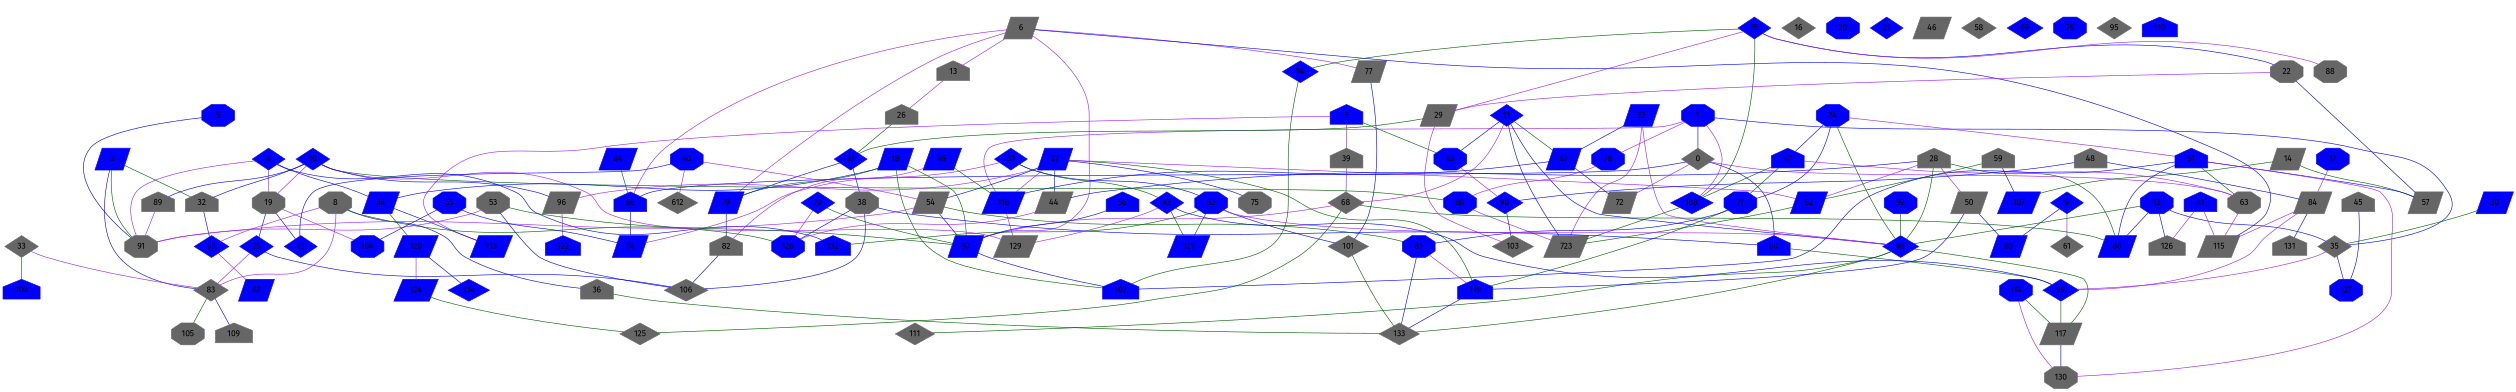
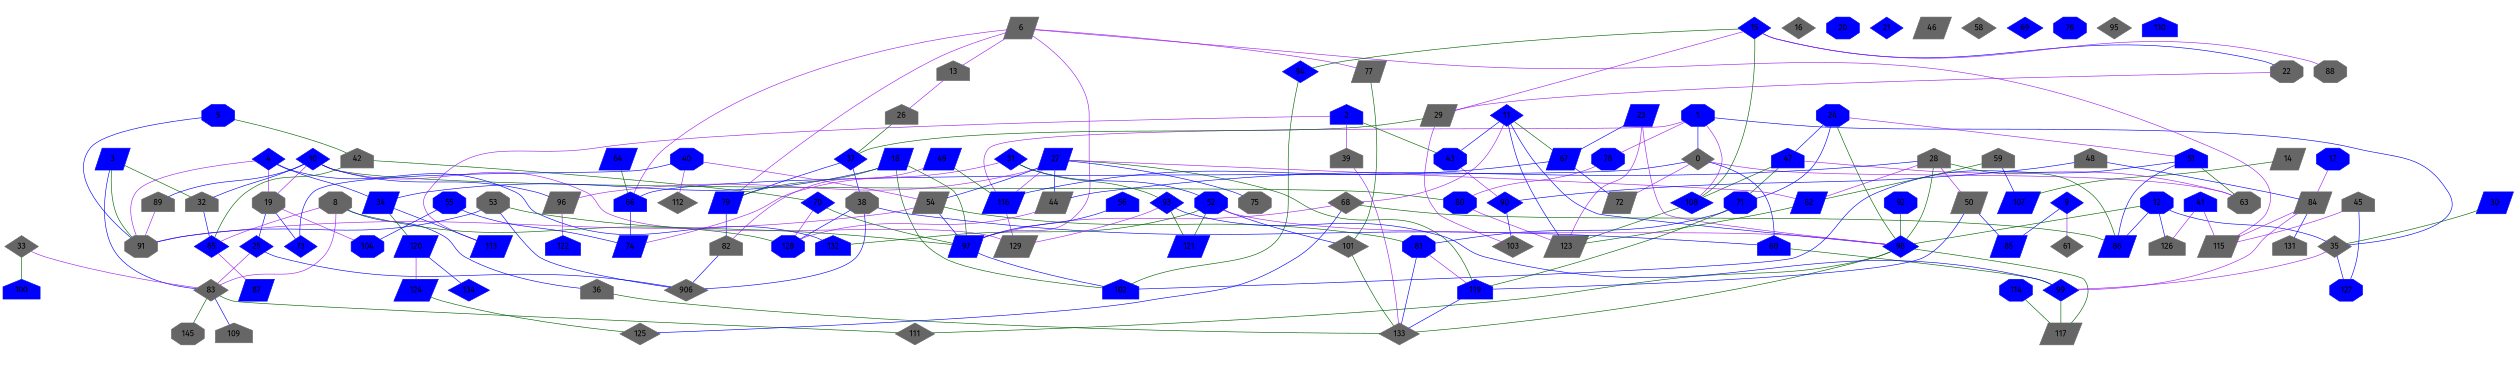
edge "6" -- "115": color blue -> purple
node "42": added
edge "77" -- "101": color blue -> darkgreen
edge "39" -- "68": now "39" -- "133"
node "612": label "612" -> "112"
node "57": removed
edge "63" -- "115": now "45" -- "115"
edge "53" -- "91": color purple -> blue
node "723": label "723" -> "123"
node "106": label "106" -> "906"
edge "68" -- "125": color darkgreen -> blue
edge "83" -- "111": added
node "105": label "105" -> "145"
node "130": removed
